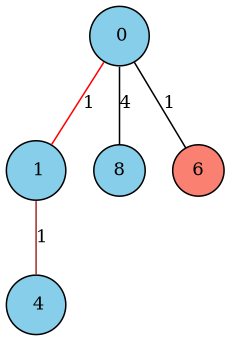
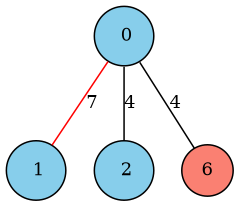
edge "0" -- "1": label "1" -> "7"
edge "0" -- "6": label "1" -> "4"
node "8": label "8" -> "2"
node "4": removed
